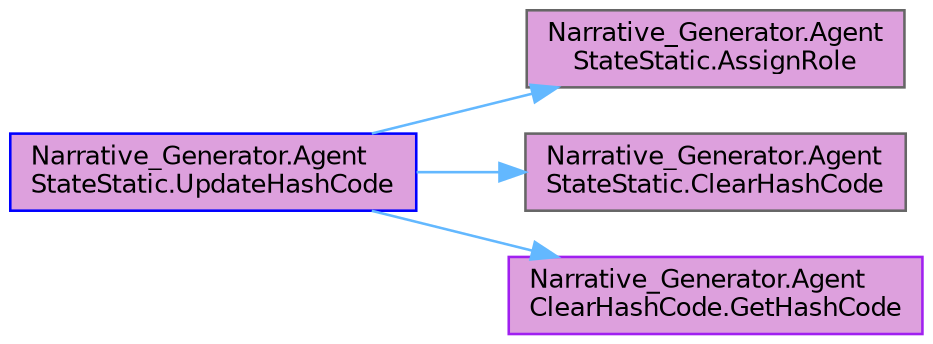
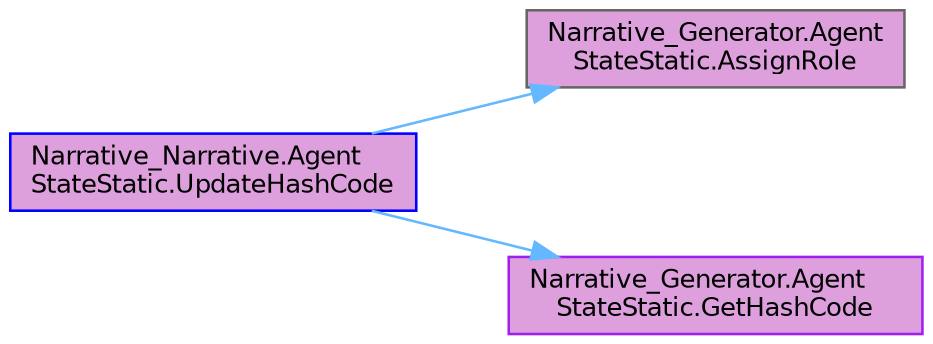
node "Narrative_Generator.Agent StateStatic.UpdateHashCode": label "Narrative_Generator.Agent StateStatic.UpdateHashCode" -> "Narrative_Narrative.Agent StateStatic.UpdateHashCode"
node "Narrative_Generator.Agent StateStatic.ClearHashCode": removed
node "Narrative_Generator.Agent ClearHashCode.GetHashCode": label "Narrative_Generator.Agent ClearHashCode.GetHashCode" -> "Narrative_Generator.Agent StateStatic.GetHashCode"
